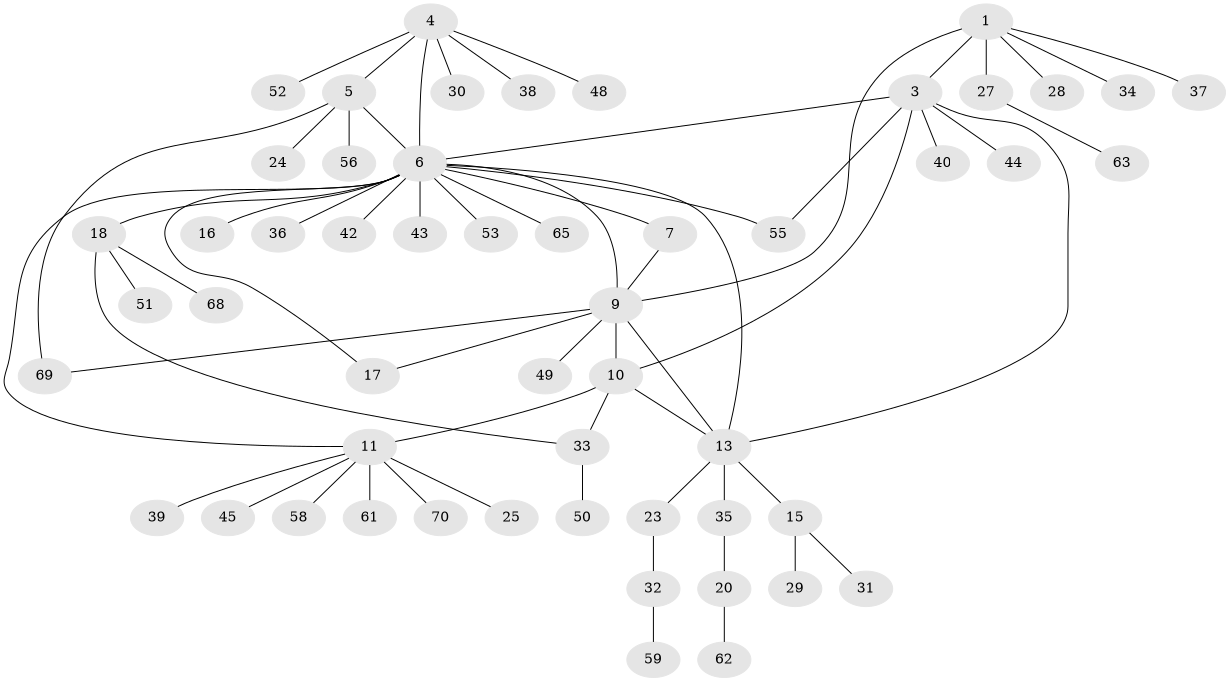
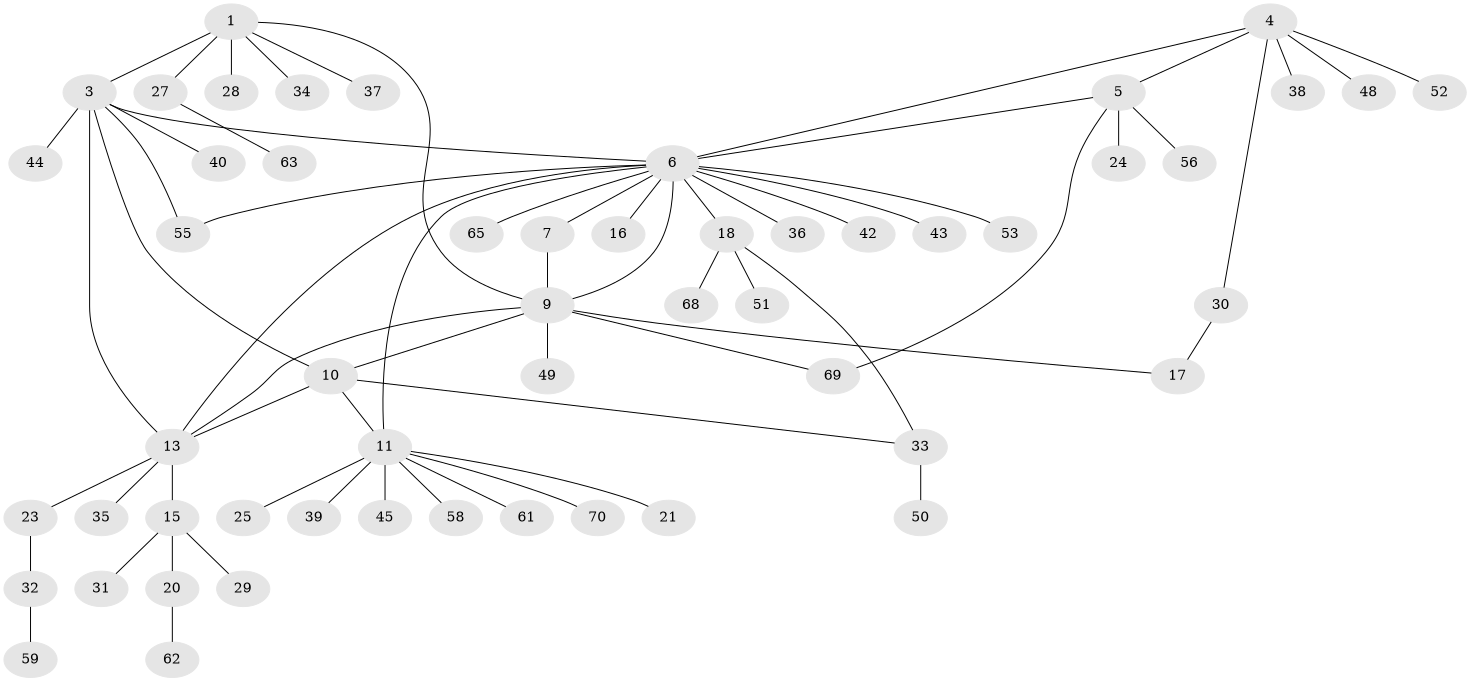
edge "6" -- "17": now "30" -- "17"
node "21": added
edge "35" -- "20": now "15" -- "20"
